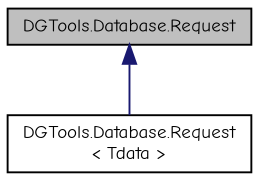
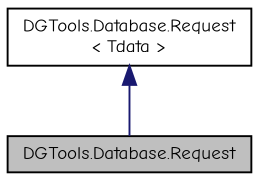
edge "DGTools.Database.Request < Tdata >" -> "DGTools.Database.Request": reversed
